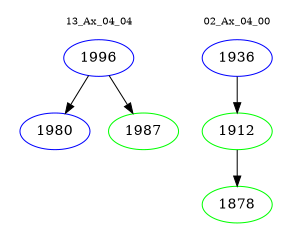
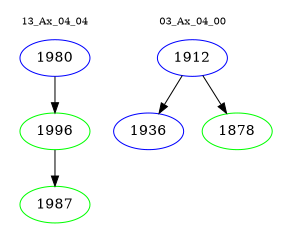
cluster "02_Ax_04_00": label "02_Ax_04_00" -> "03_Ax_04_00"
node "1996": color blue -> green
edge "1996" -> "1980": reversed
edge "1936" -> "1912": reversed
node "1912": color green -> blue
